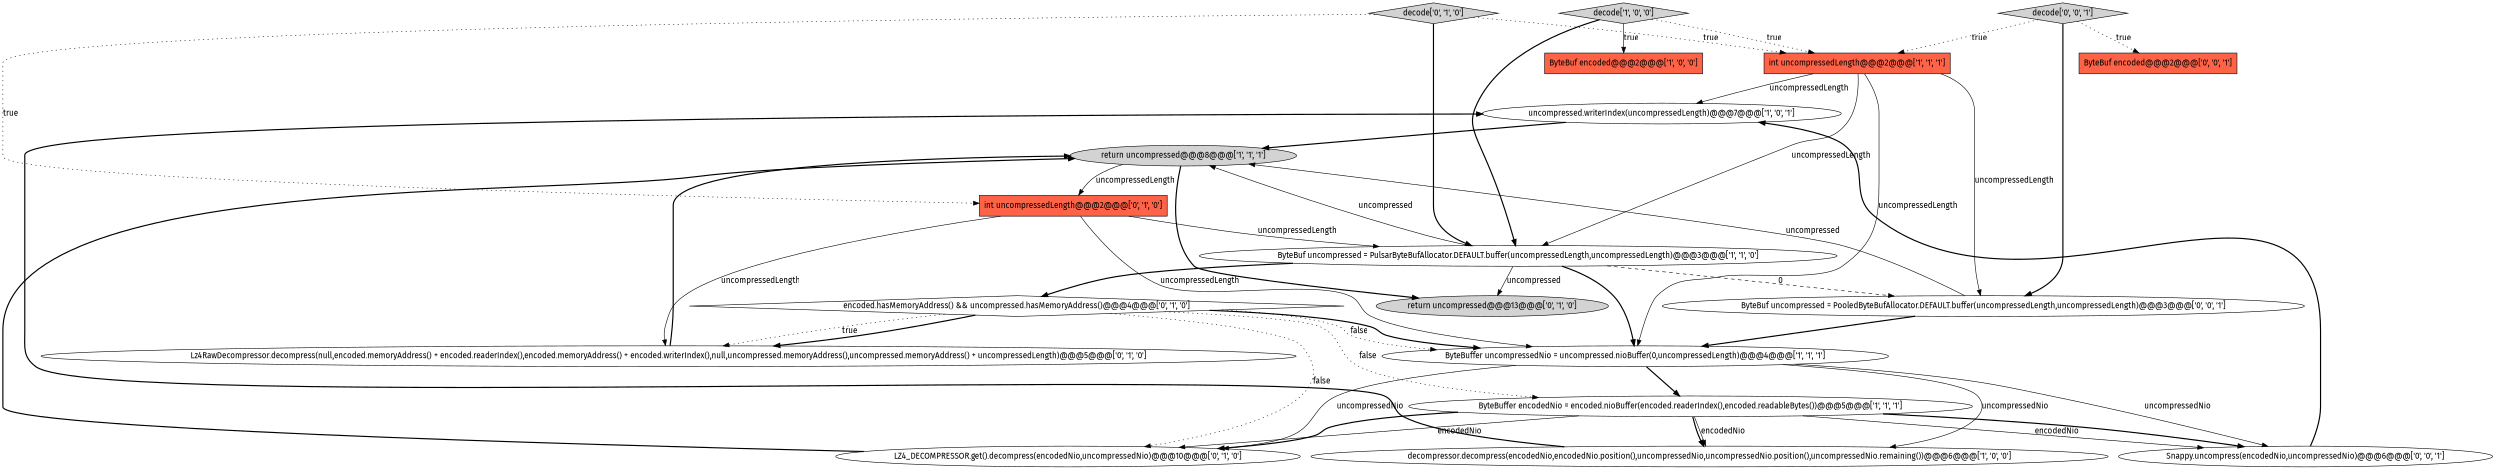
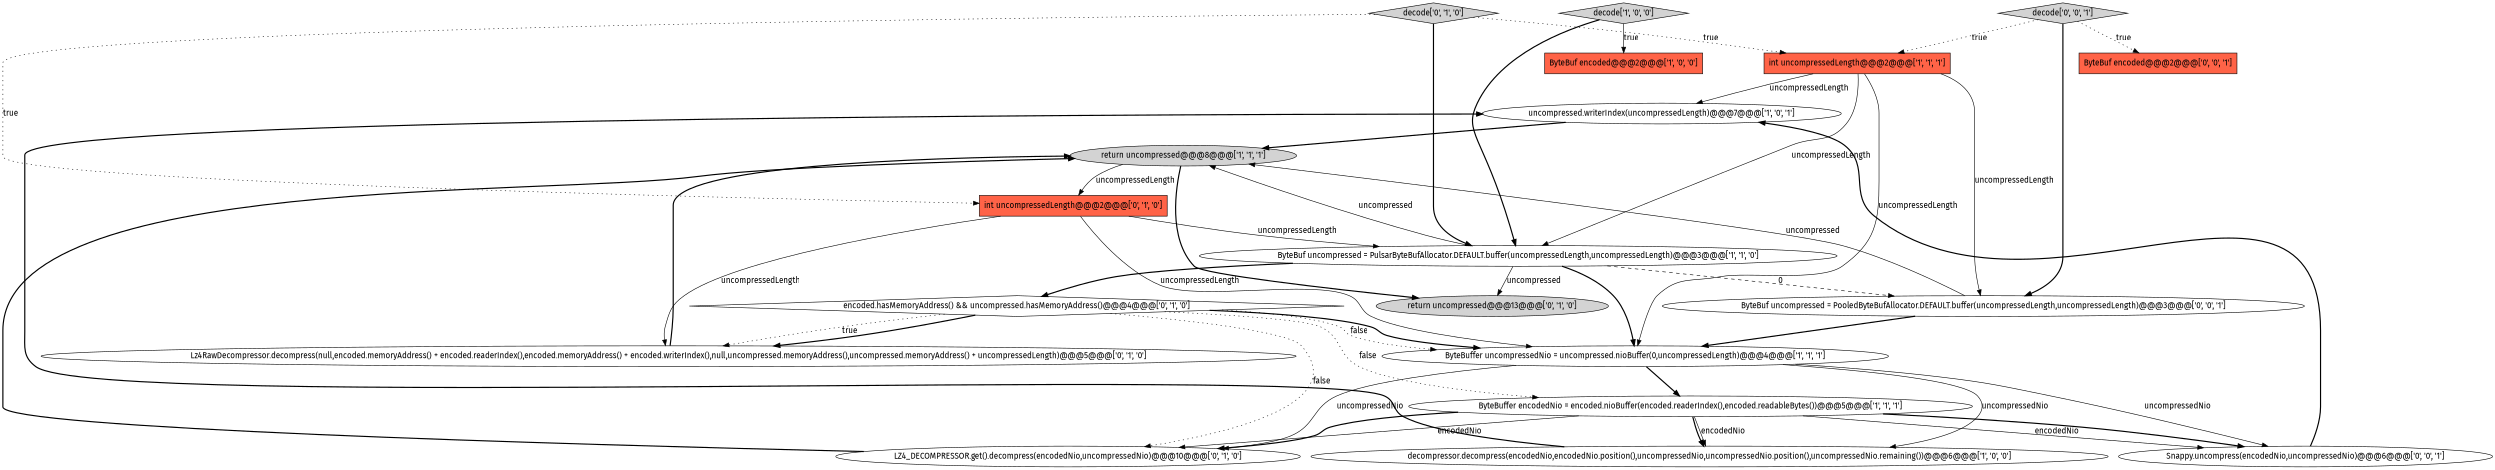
edge "decode['1', '0', '0']" -> "int uncompressedLength@@@2@@@['1', '1', '1']": removed, label "true"
